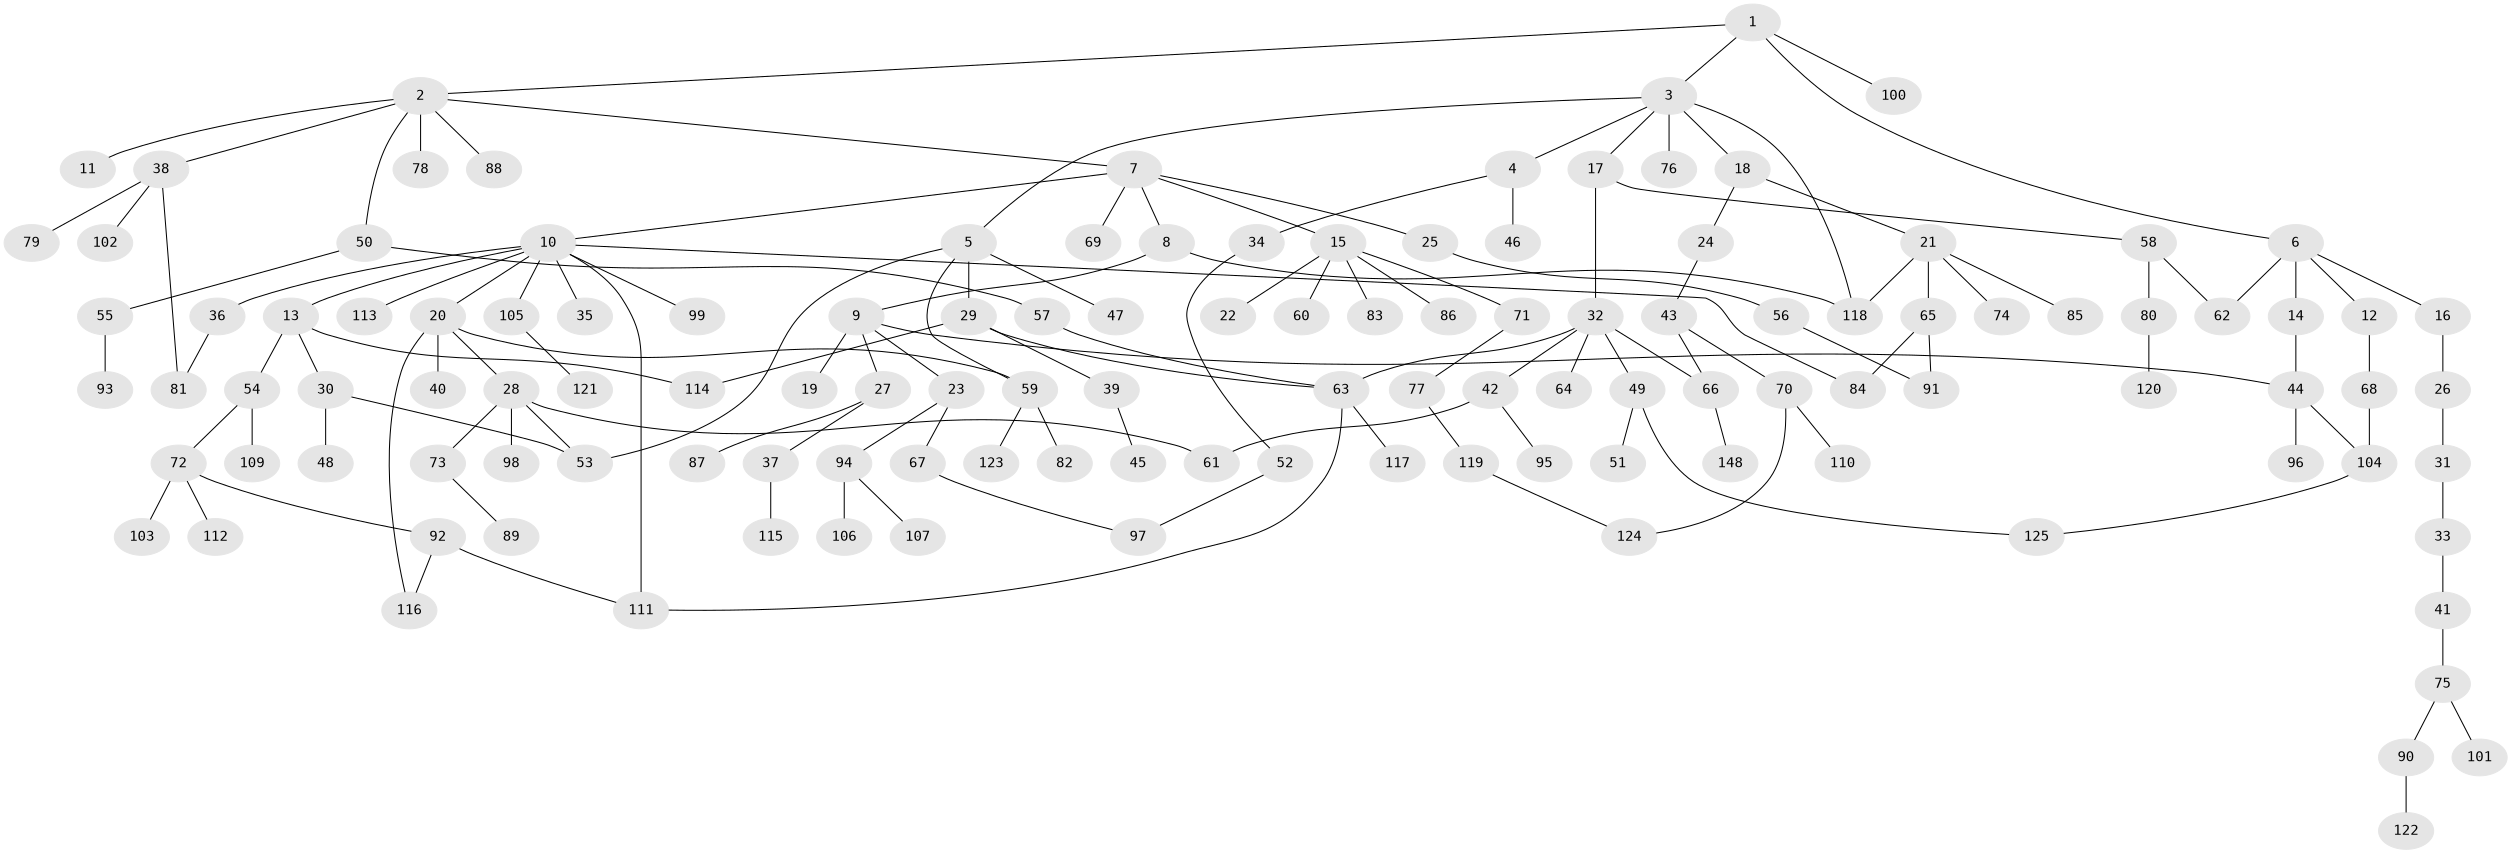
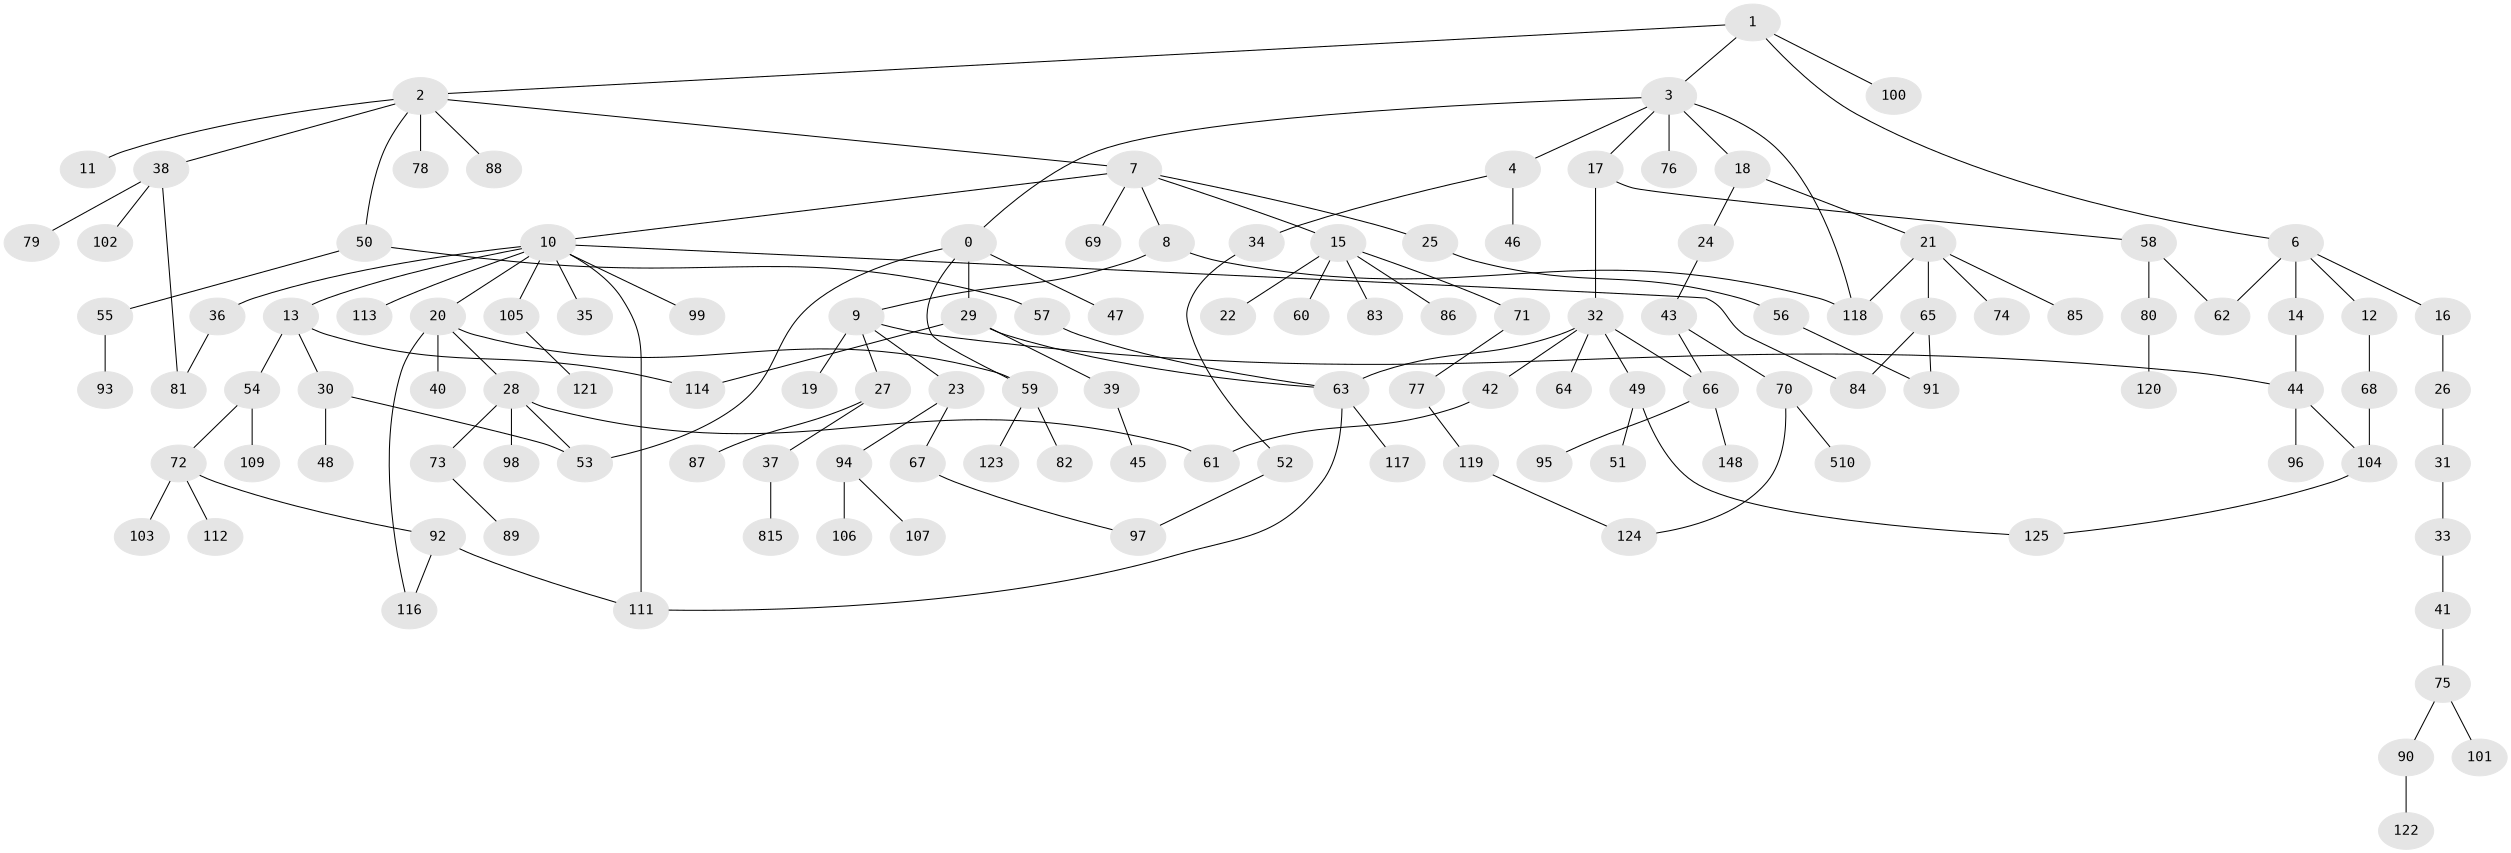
node "5": label "5" -> "0"
edge "42" -- "95": now "66" -- "95"
node "110": label "110" -> "510"
node "115": label "115" -> "815"
